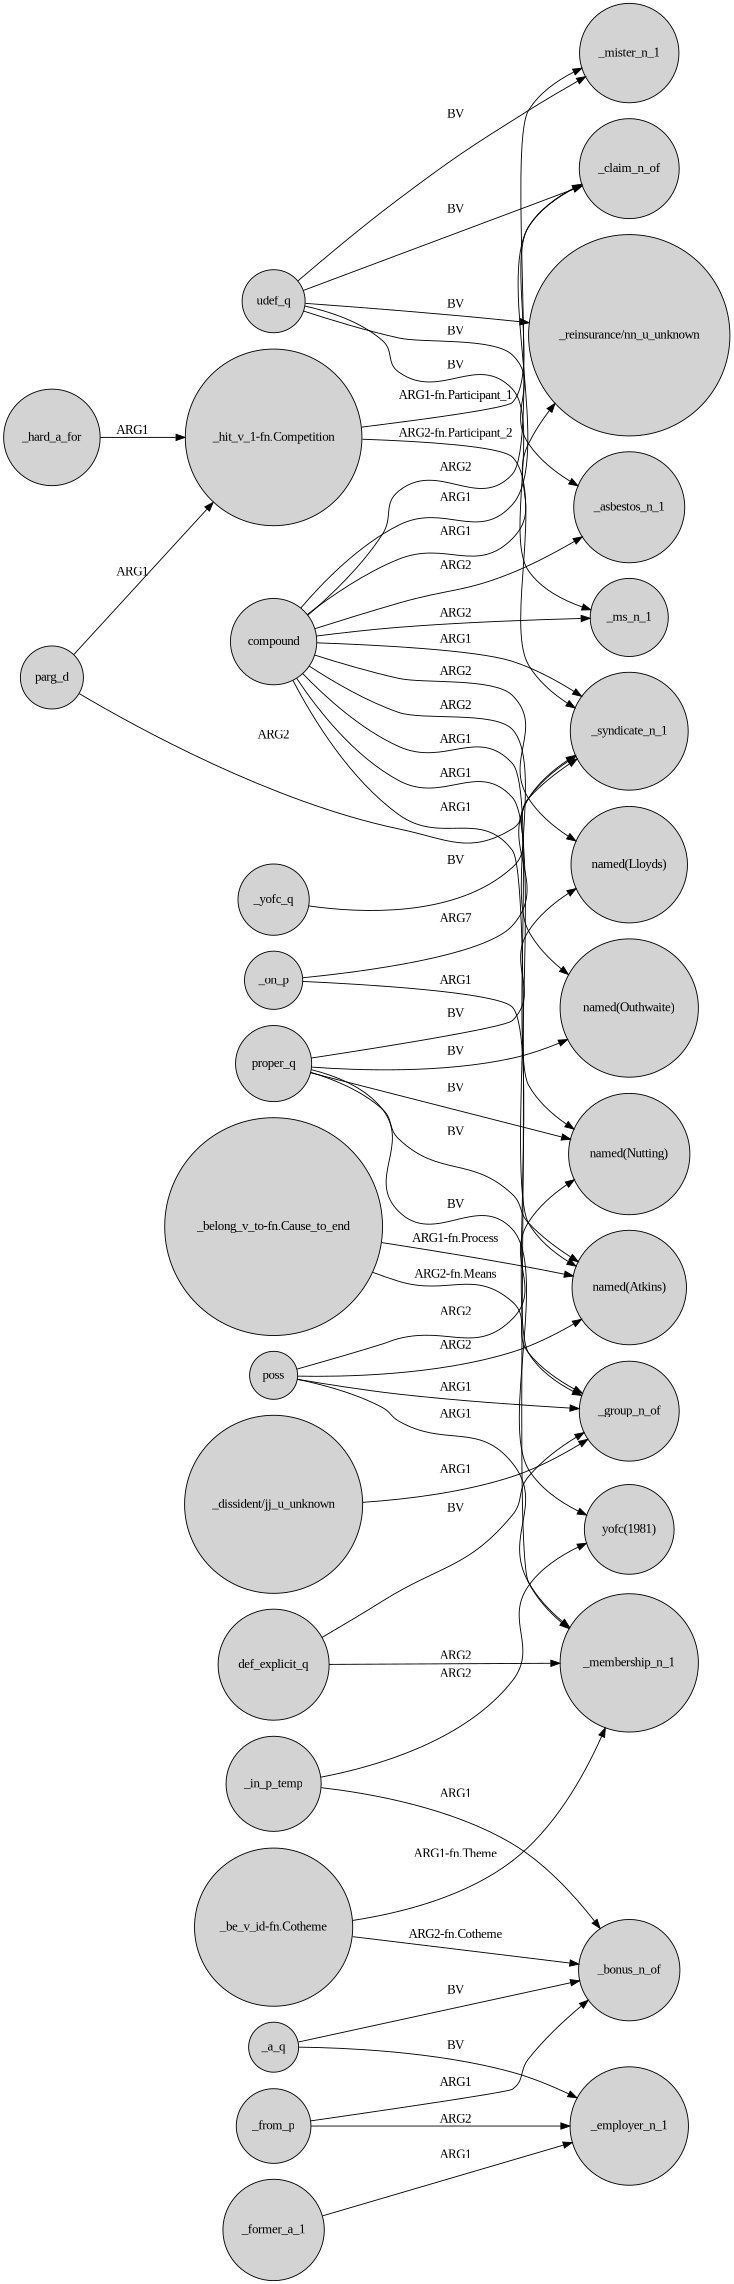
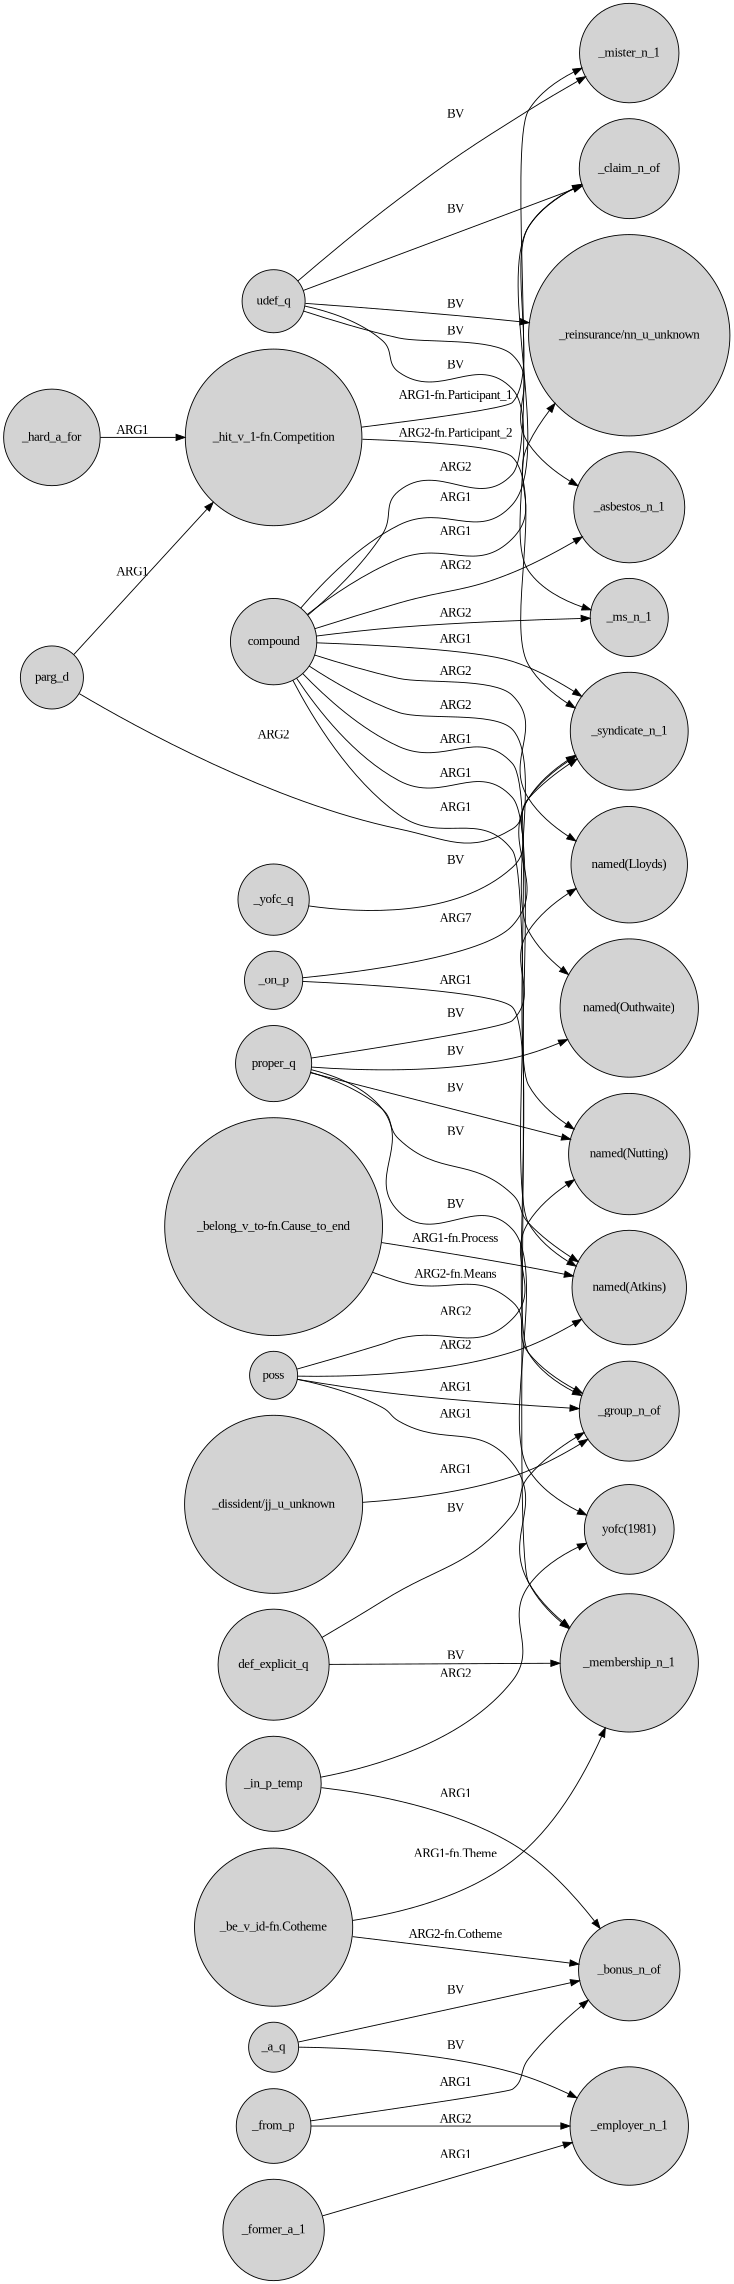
edge "def_explicit_q" -> "_membership_n_1": label "ARG2" -> "BV"
